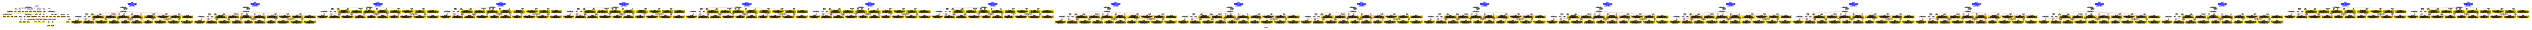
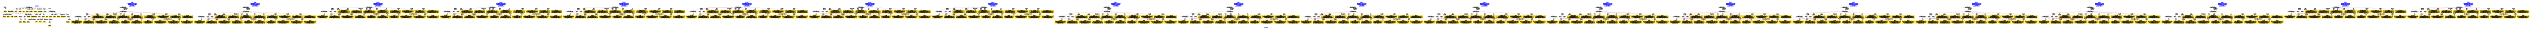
edge "Person2" -> "Place4": removed, label "placeOfDeath"
